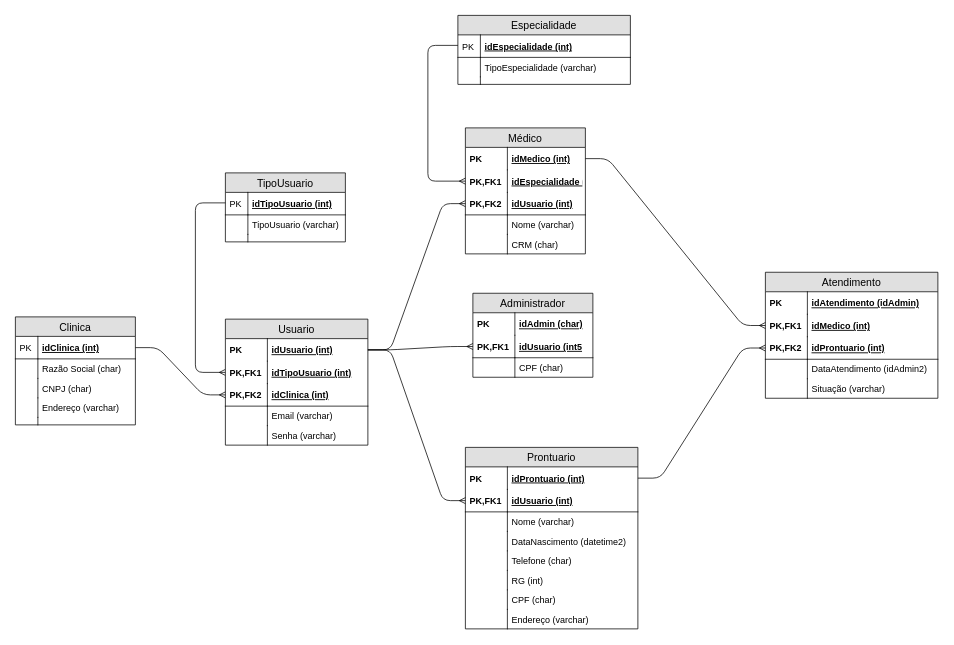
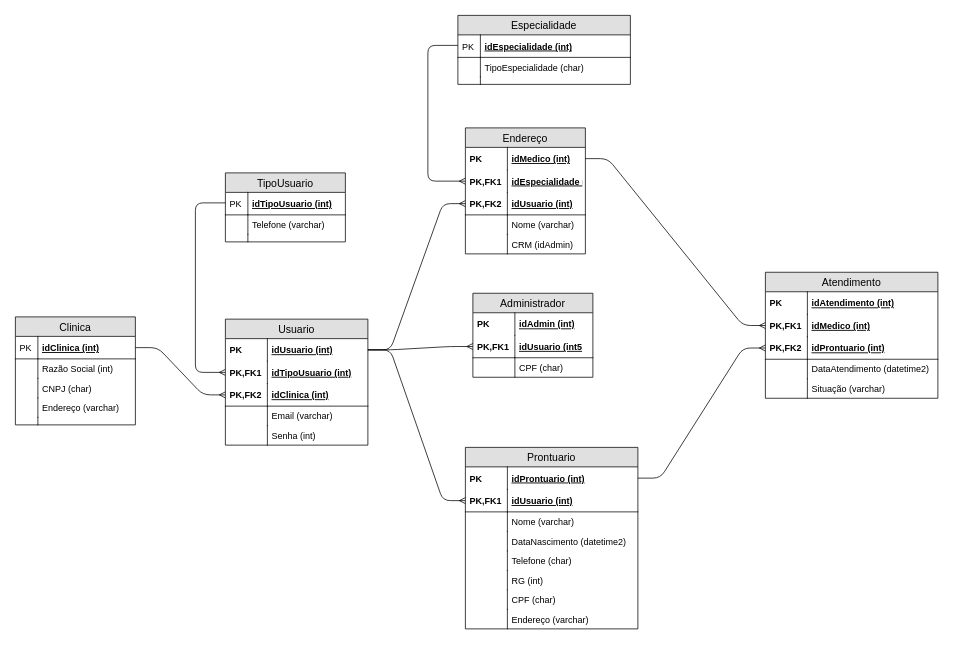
node "TipoEspecialidade (varchar)": label "TipoEspecialidade (varchar)" -> "TipoEspecialidade (char)"
node "Médico": label "Médico" -> "Endereço"
node "TipoUsuario (varchar)": label "TipoUsuario (varchar)" -> "Telefone (varchar)"
node "CRM (char)": label "CRM (char)" -> "CRM (idAdmin)"
node "idAtendimento (idAdmin)": label "idAtendimento (idAdmin)" -> "idAtendimento (int)"
node "idAdmin (char)": label "idAdmin (char)" -> "idAdmin (int)"
node "Razão Social (char)": label "Razão Social (char)" -> "Razão Social (int)"
node "DataAtendimento (idAdmin2)": label "DataAtendimento (idAdmin2)" -> "DataAtendimento (datetime2)"
node "Senha (varchar)": label "Senha (varchar)" -> "Senha (int)"
